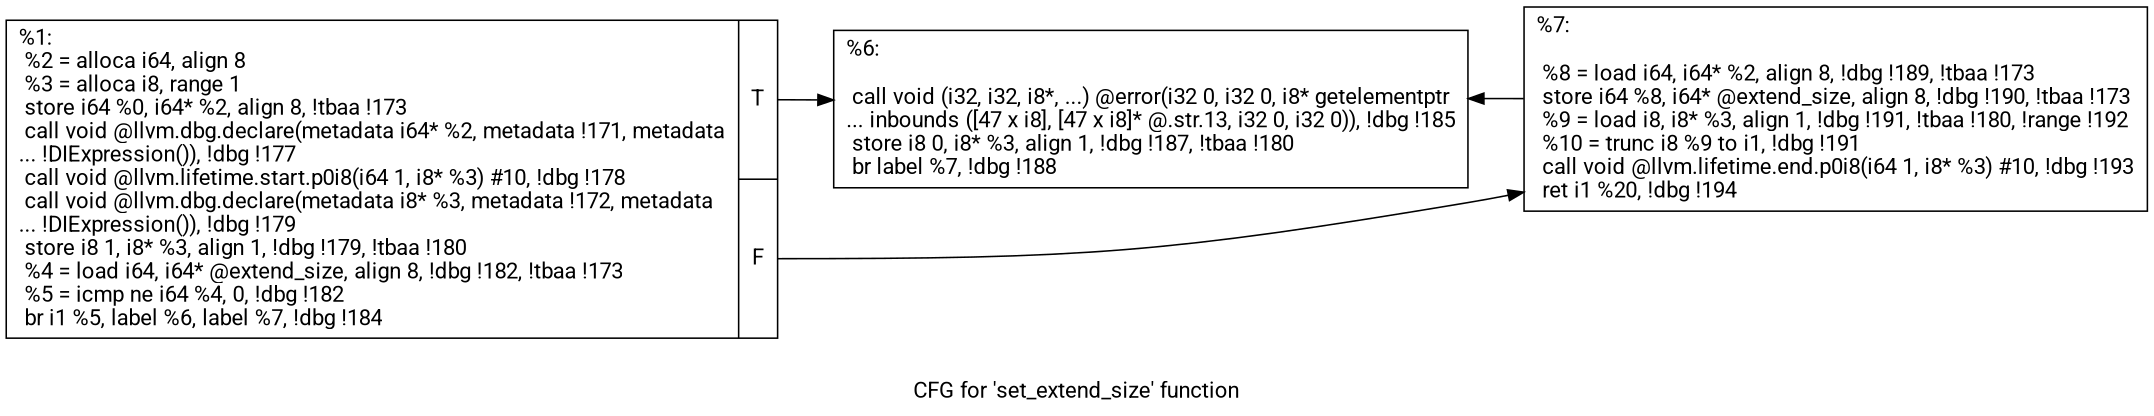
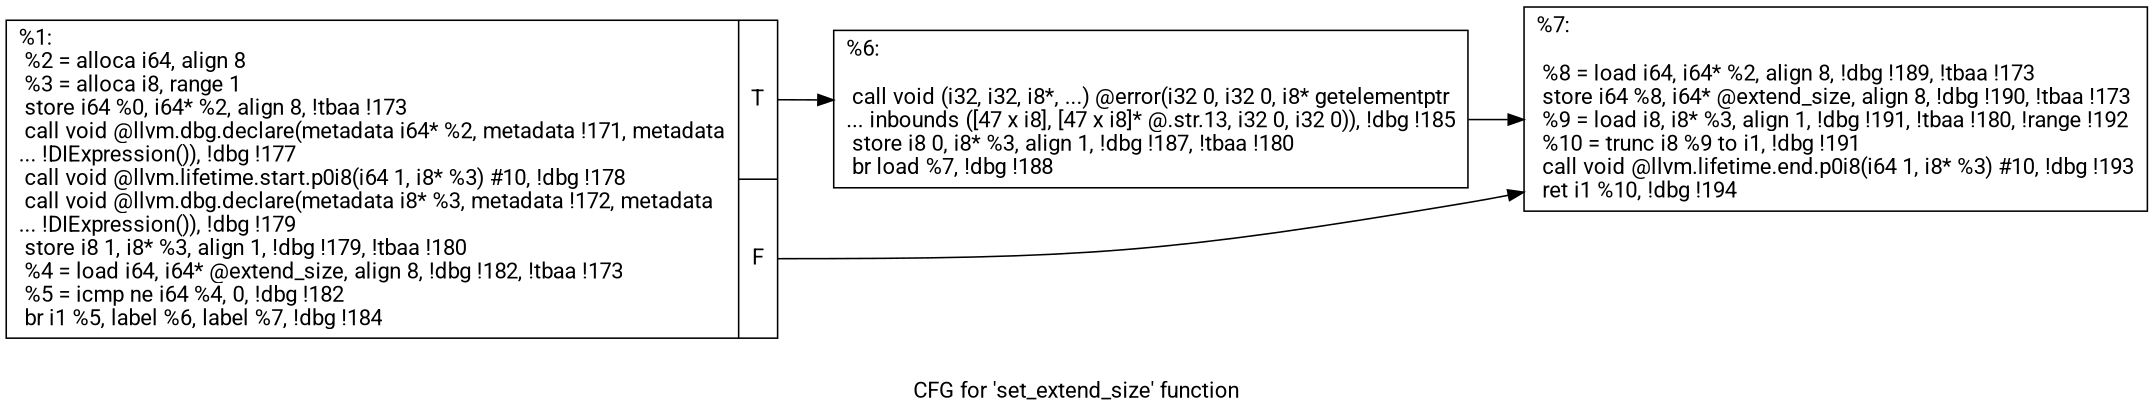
edge "%7:" -> "%6:": reversed
node "%6:": text "br label %7, !dbg !188" -> "br load %7, !dbg !188"
node "%7:": text "ret i1 %20, !dbg !194" -> "ret i1 %10, !dbg !194"
